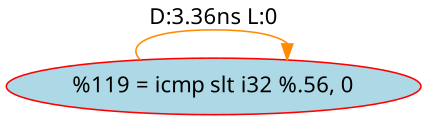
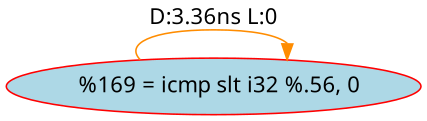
node "%119 = icmp slt i32 %.56, 0": label "%119 = icmp slt i32 %.56, 0" -> "%169 = icmp slt i32 %.56, 0"
